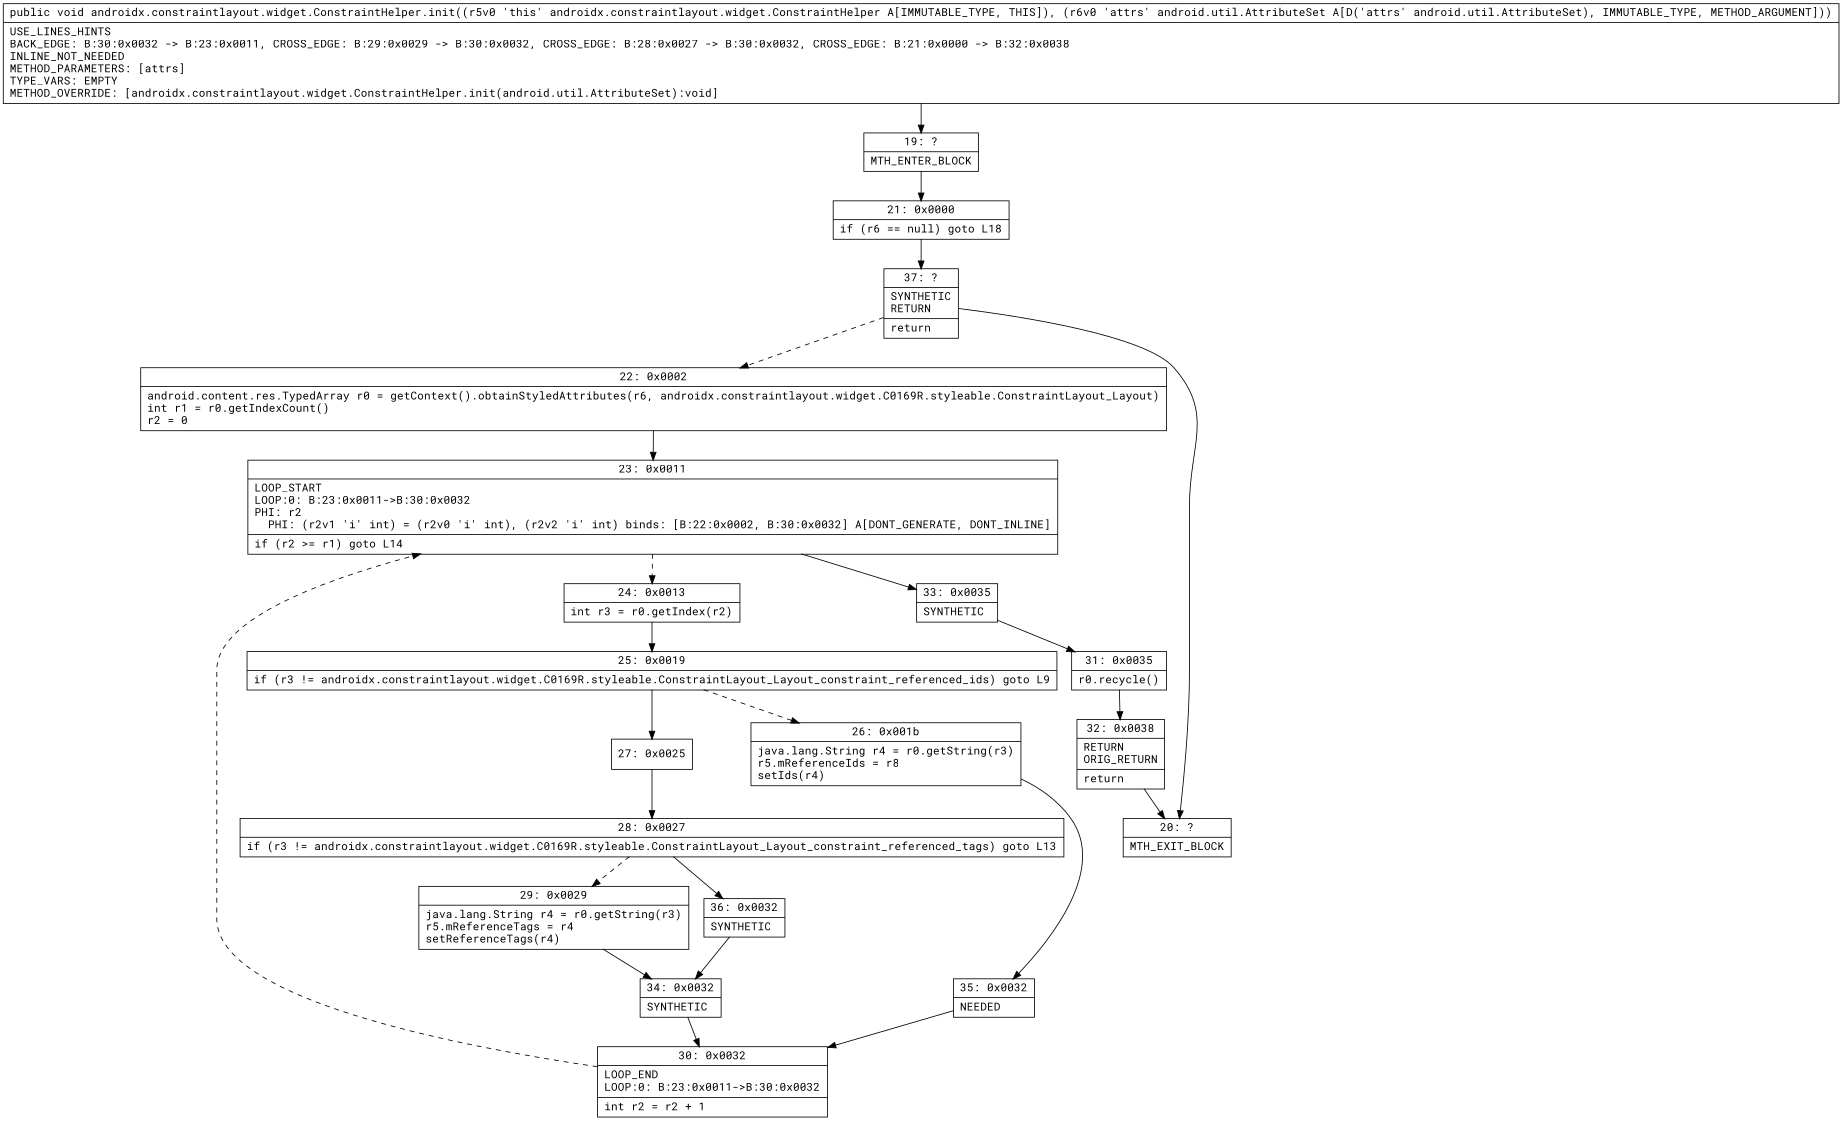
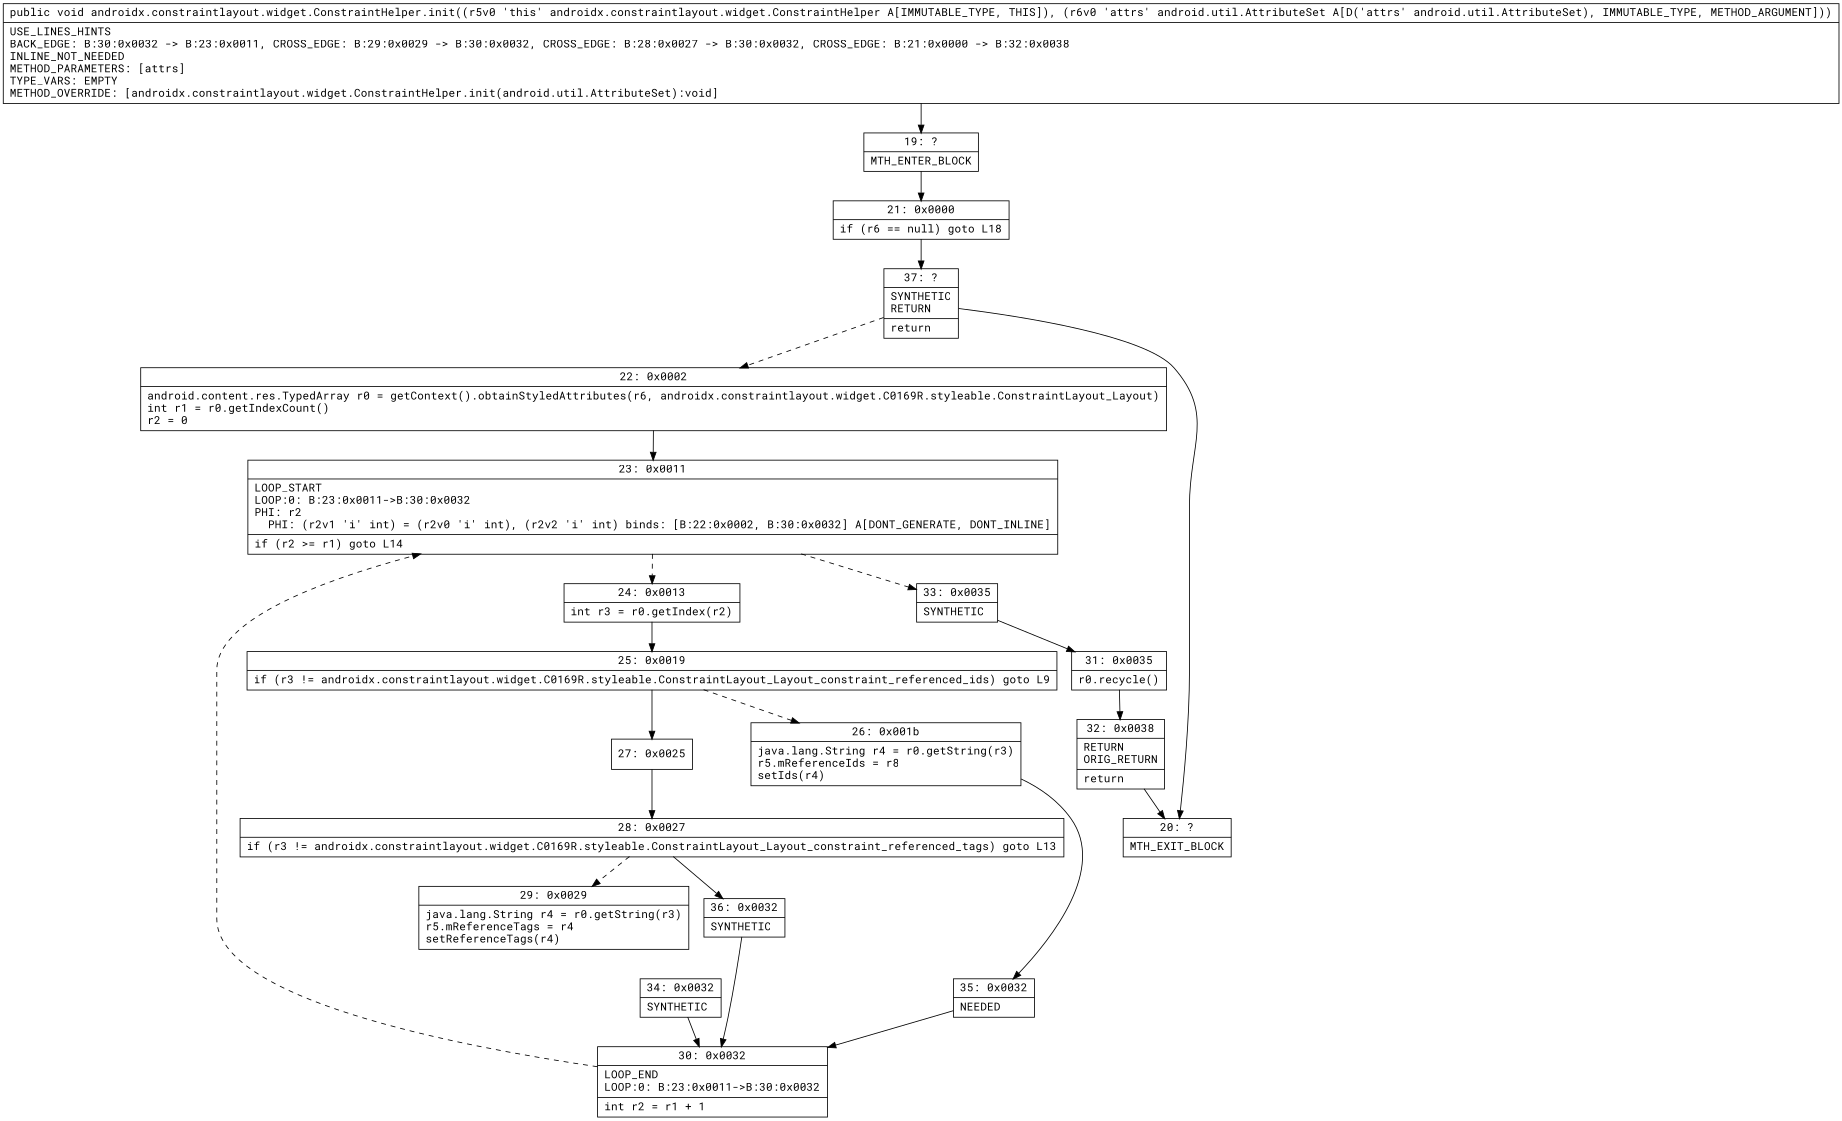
edge "23: 0x0011" -> "33: 0x0035": style solid -> dashed
edge "36: 0x0032" -> "34: 0x0032": now "36: 0x0032" -> "30: 0x0032"
edge "29: 0x0029" -> "34: 0x0032": removed
node "30: 0x0032": text "int r2 = r2 + 1" -> "int r2 = r1 + 1"
